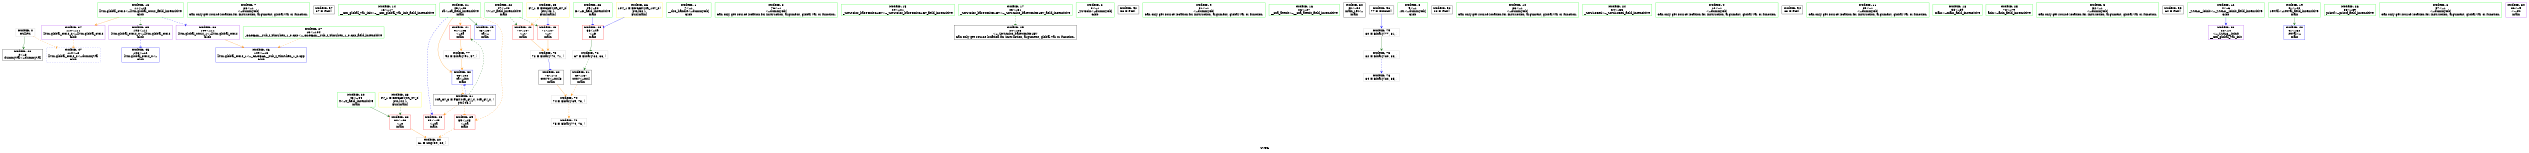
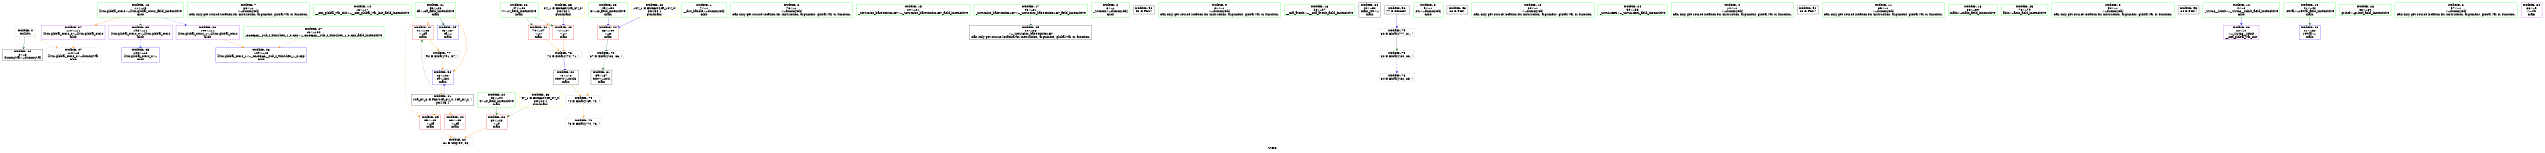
node "NodeID: 97": removed
edge "NodeID: 43" -> "NodeID: 73": arrowhead vee -> tee
edge "NodeID: 21" -> "NodeID: 40": removed
